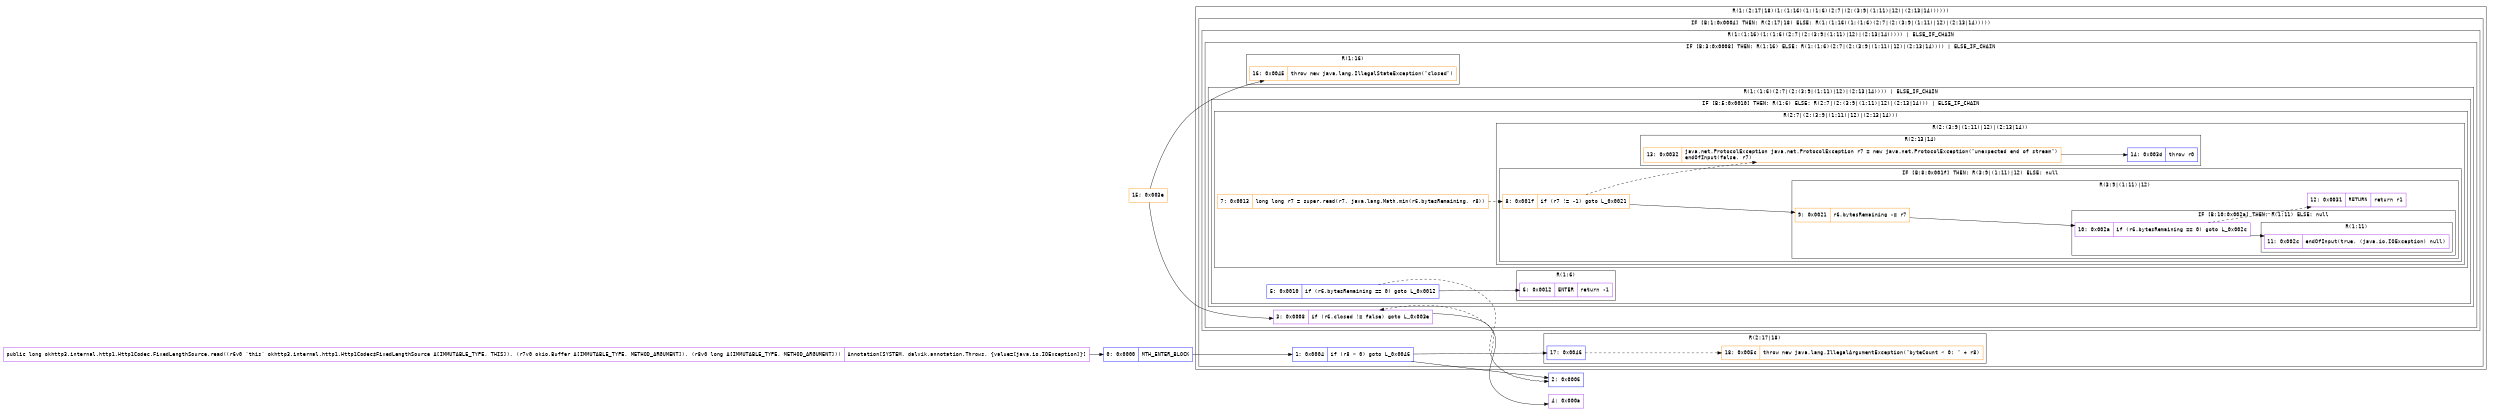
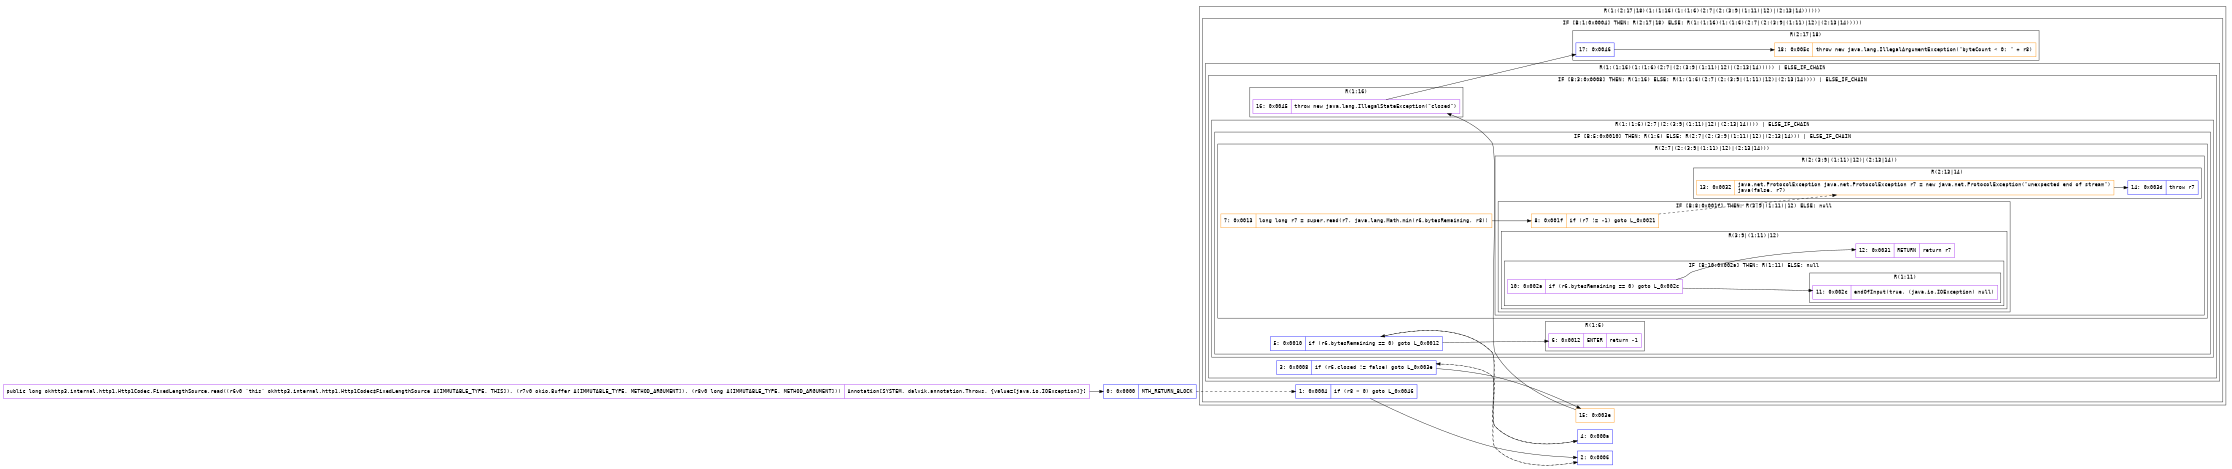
node "16: 0x0045": color darkorange -> purple
node "14: 0x003d": text "throw r0" -> "throw r7"
node "13: 0x0032": text "endOfInput(false, r7)" -> "java(false, r7)"
node "12: 0x0031": text "return r1" -> "return r7"
edge "7: 0x0013" -> "8: 0x001f": style dashed -> solid
node "9: 0x0021": removed
edge "10: 0x002a" -> "12: 0x0031": style dashed -> solid
edge "15: 0x003e" -> "3: 0x0008": reversed
node "3: 0x0008": color purple -> blue
edge "3: 0x0008" -> "4: 0x000a": style solid -> dashed
edge "17: 0x0046" -> "18: 0x005c": style dashed -> solid
node "0: 0x0000": text "MTH_ENTER_BLOCK" -> "MTH_RETURN_BLOCK"
edge "0: 0x0000" -> "1: 0x0004": style solid -> dashed
edge "1: 0x0004" -> "17: 0x0046": now "16: 0x0045" -> "17: 0x0046"
edge "4: 0x000a" -> "5: 0x0010": added
node "4: 0x000a": color purple -> blue
